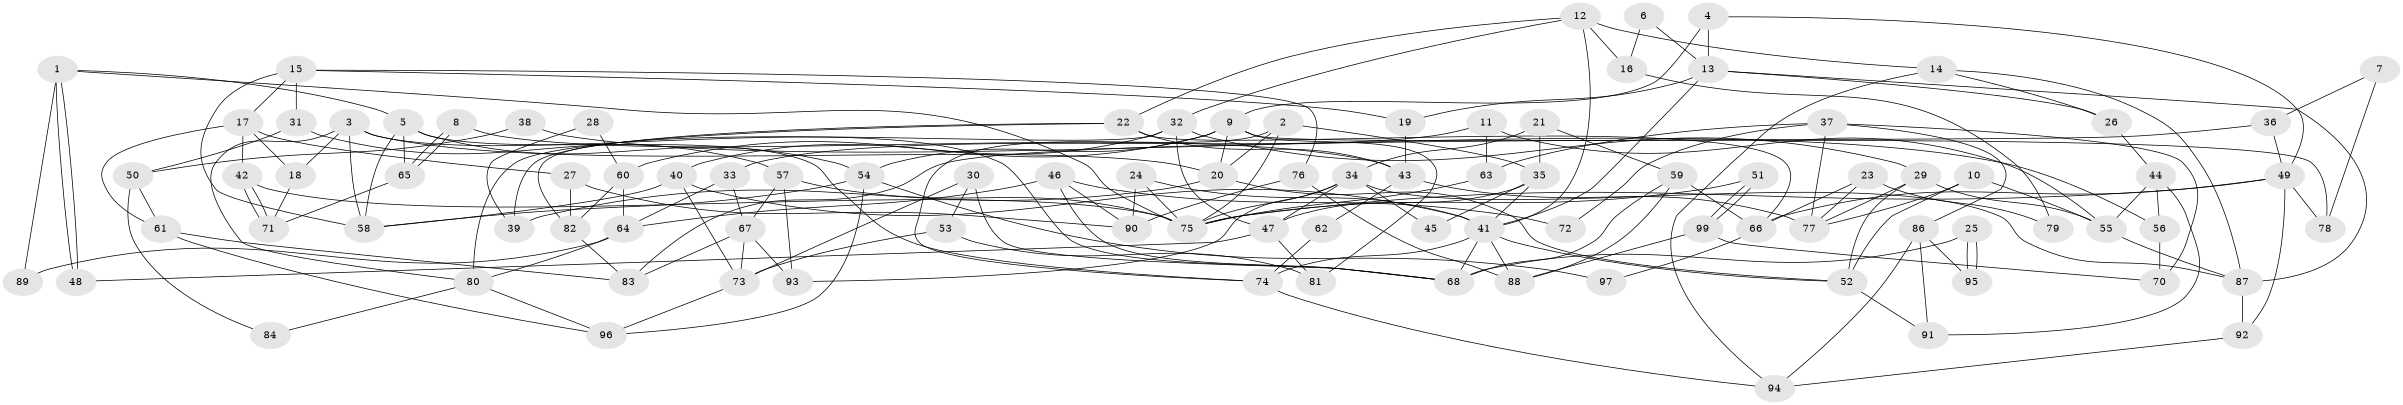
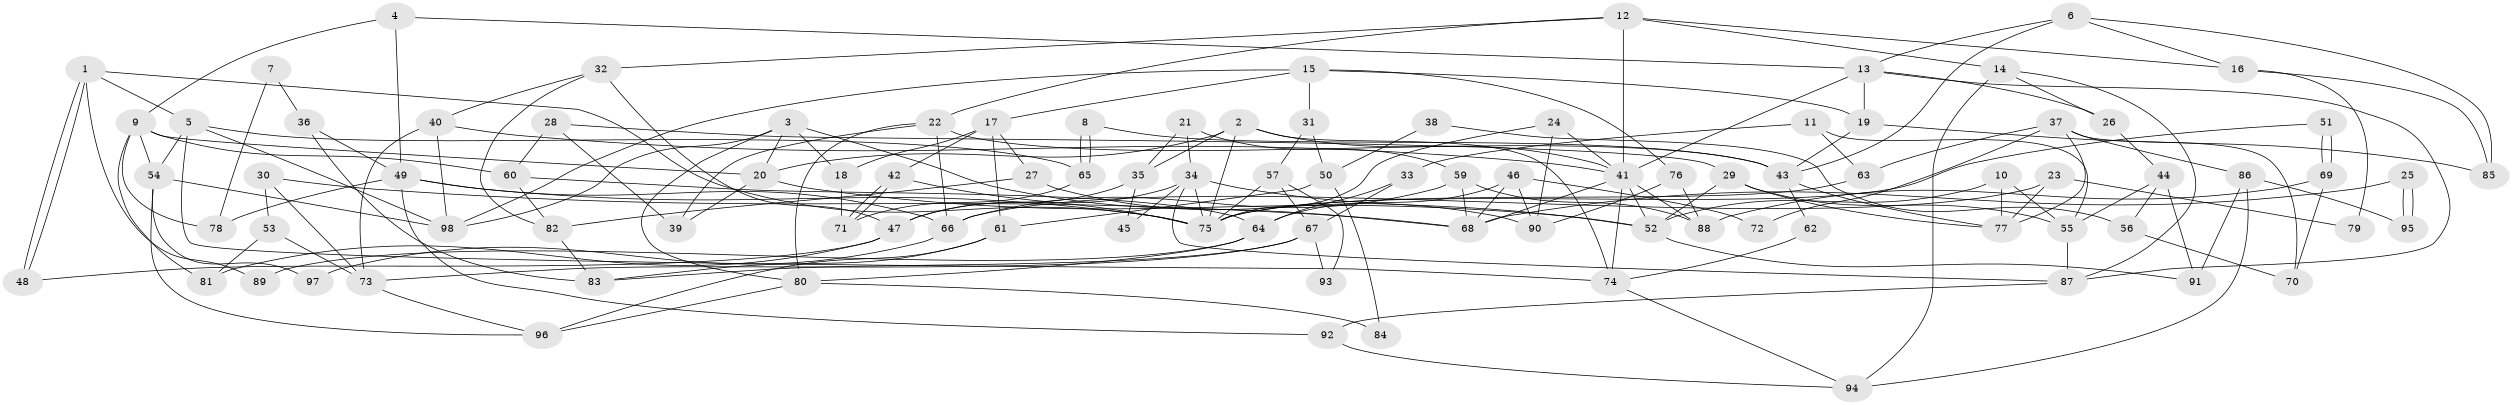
edge "6" -- "43": added
edge "32" -- "29": now "28" -- "29"
node "85": added
edge "35" -- "41": now "2" -- "41"
node "58": label "58" -> "98"
node "99": label "99" -> "69"
edge "34" -- "93": now "34" -- "52"
